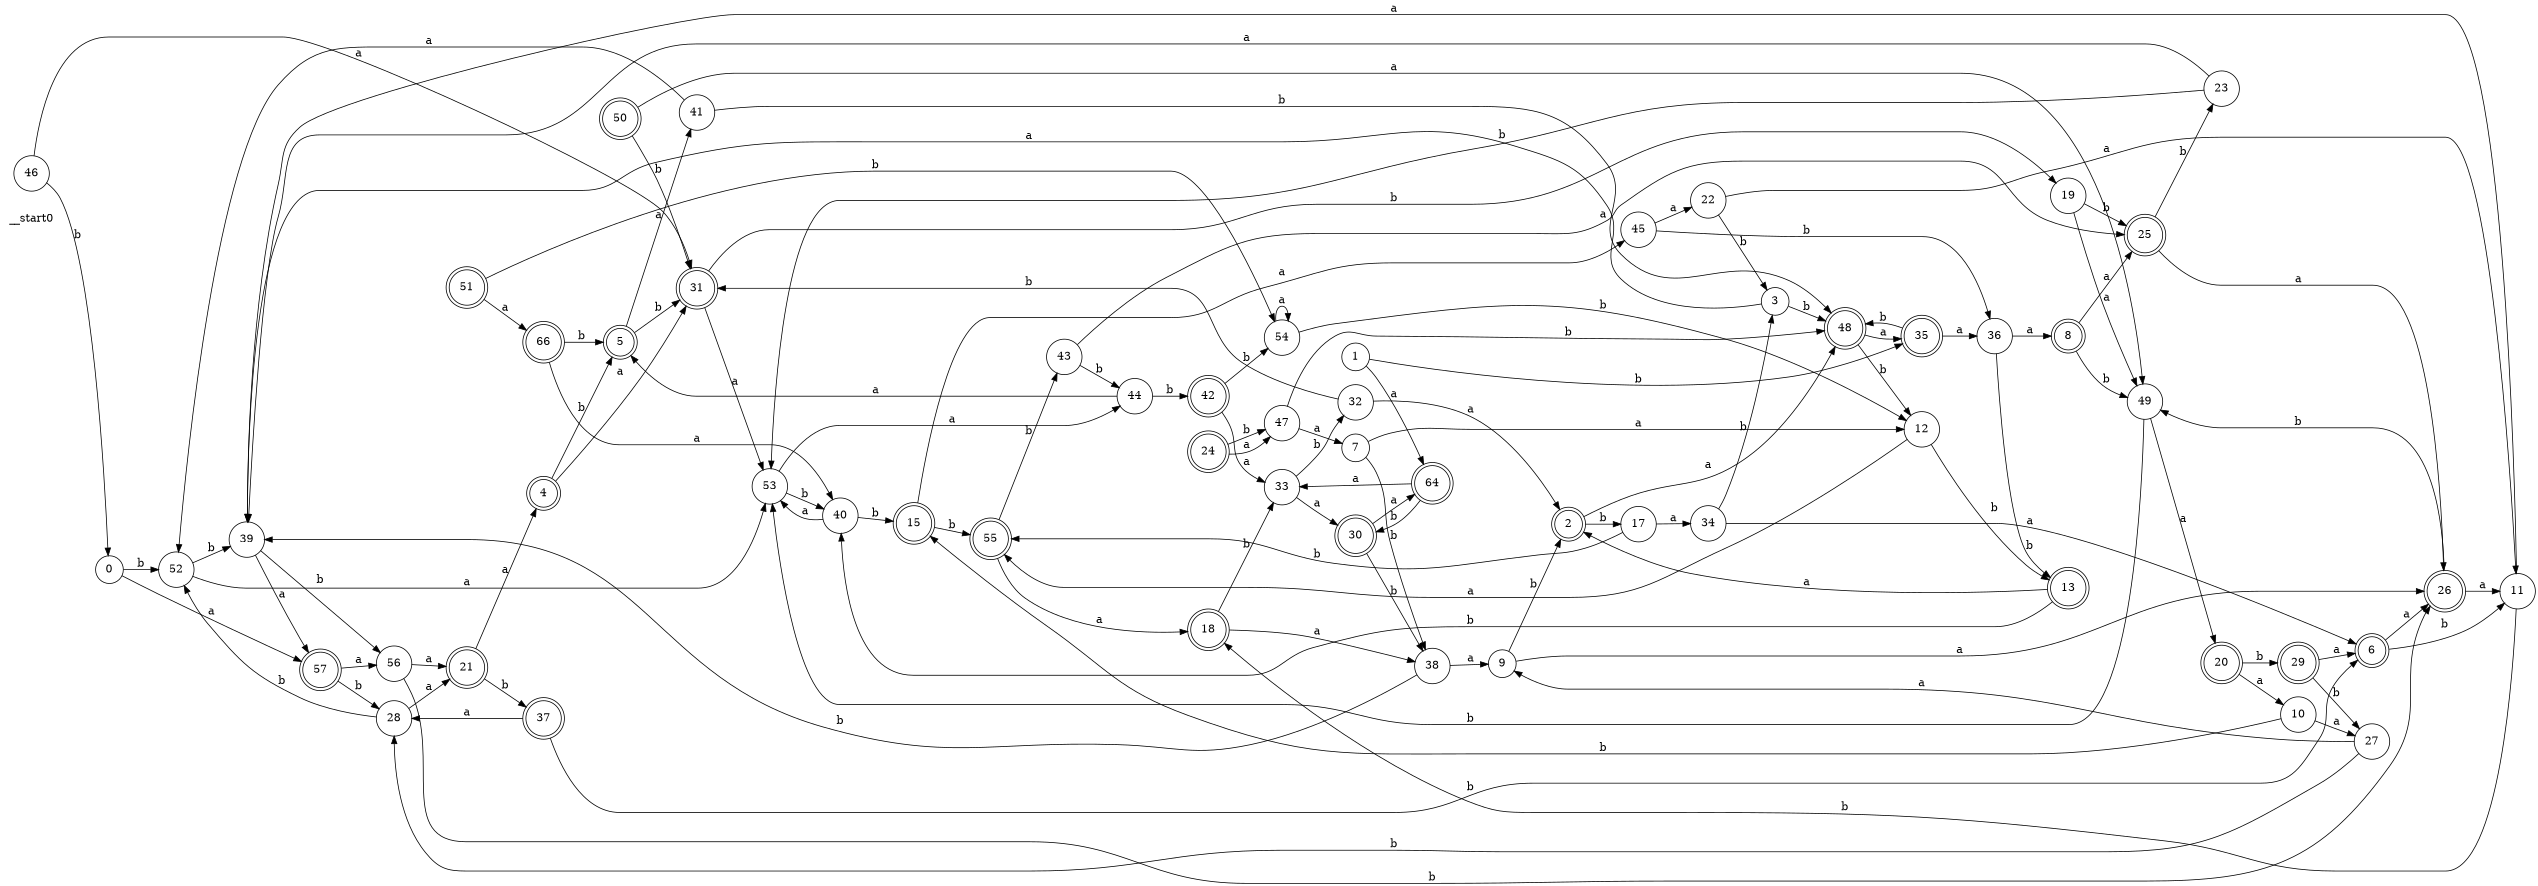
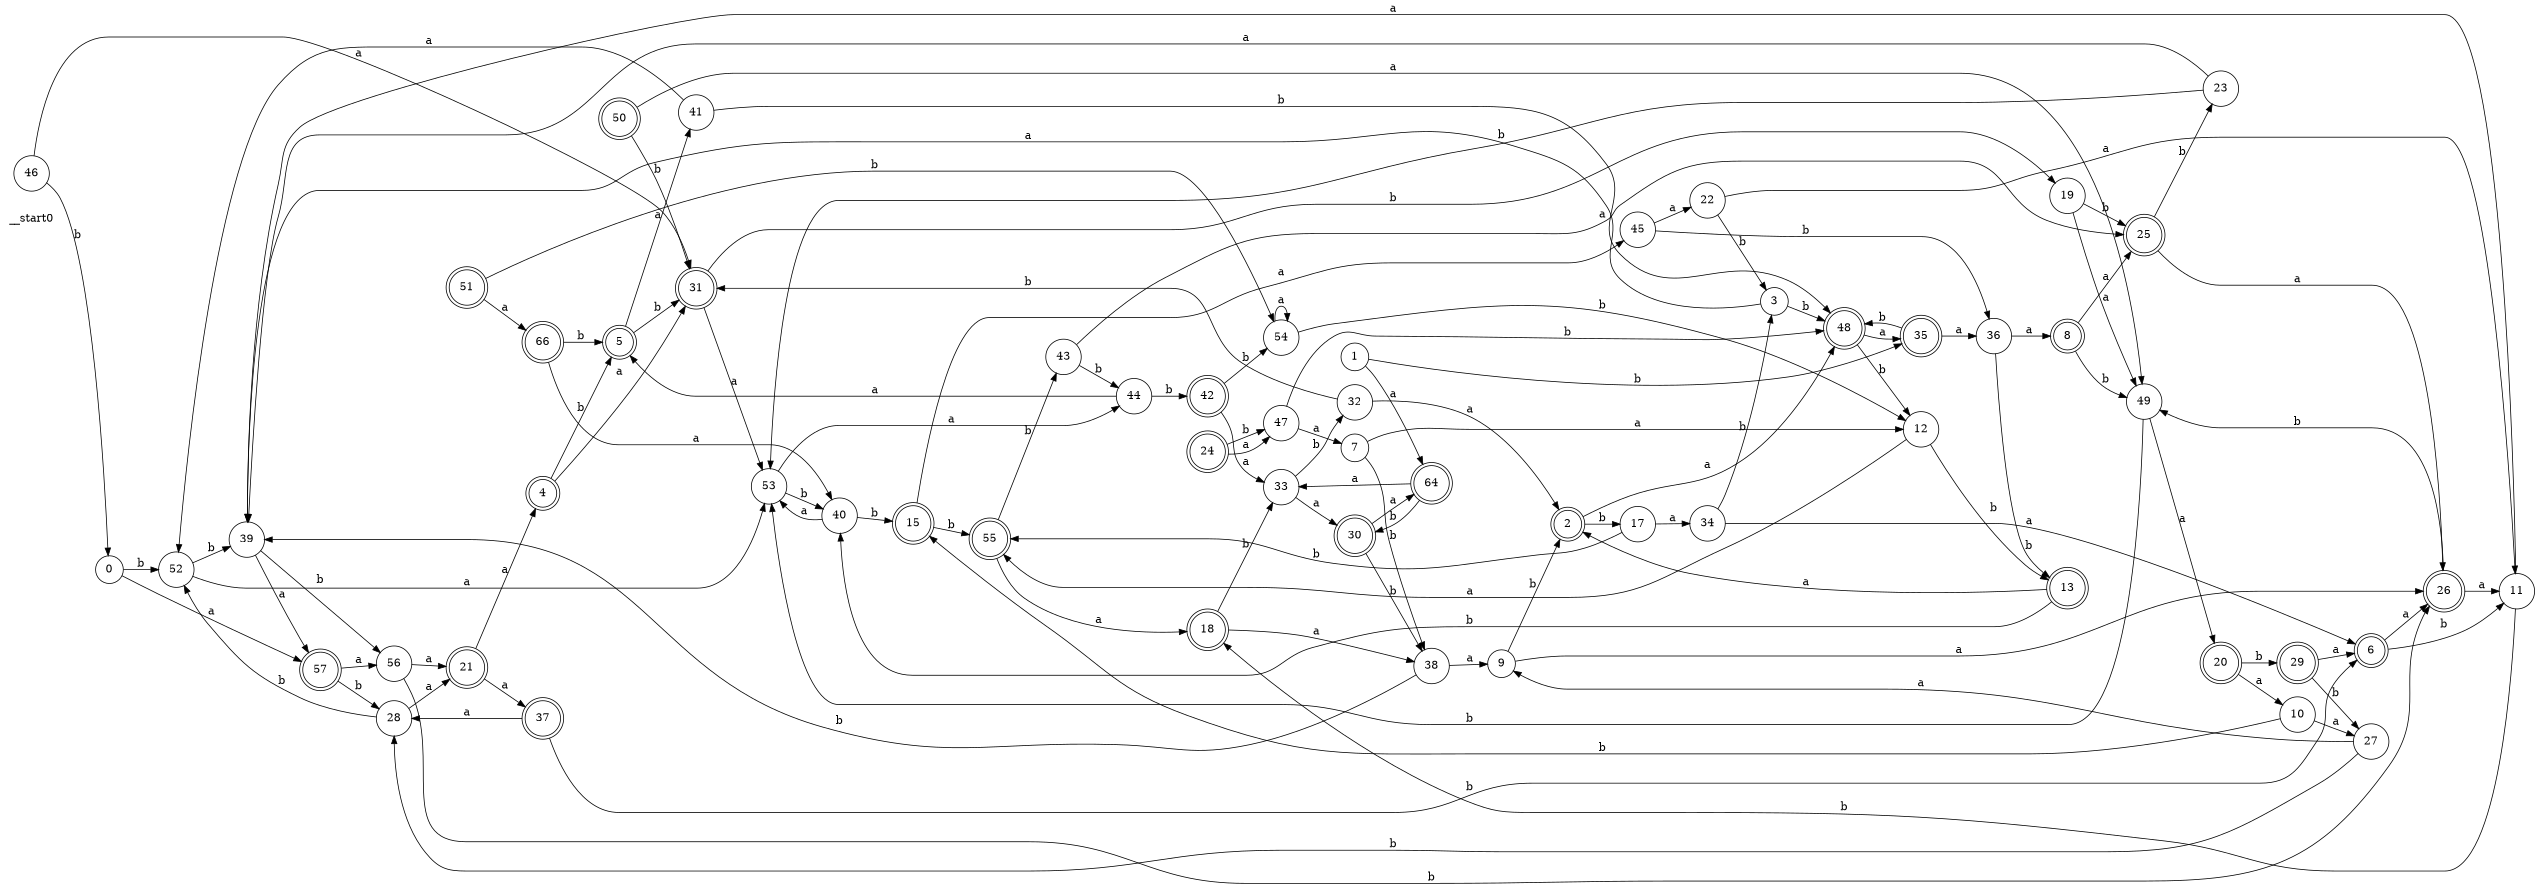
edge "21" -> "37": label "b" -> "a"
